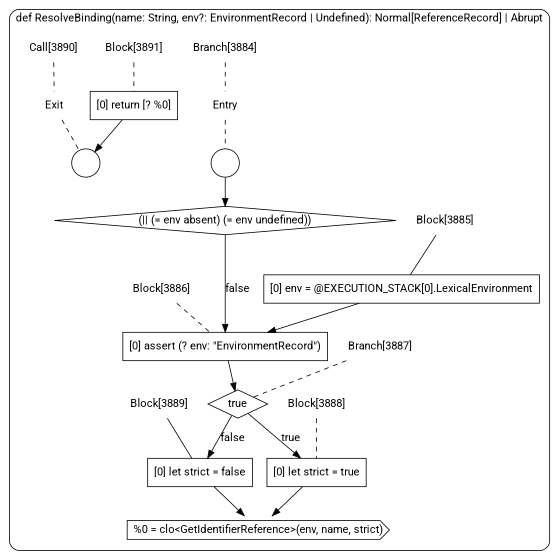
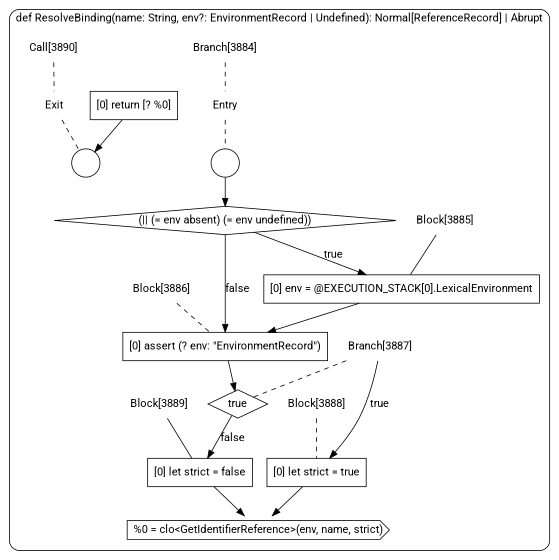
node "Block[3891]": removed
edge "(|| (= env absent) (= env undefined))" -> "[0] env = @EXECUTION_STACK[0].LexicalEnvironment": added, label "true"
edge "true" -> "[0] let strict = true": now "Branch[3887]" -> "[0] let strict = true"
